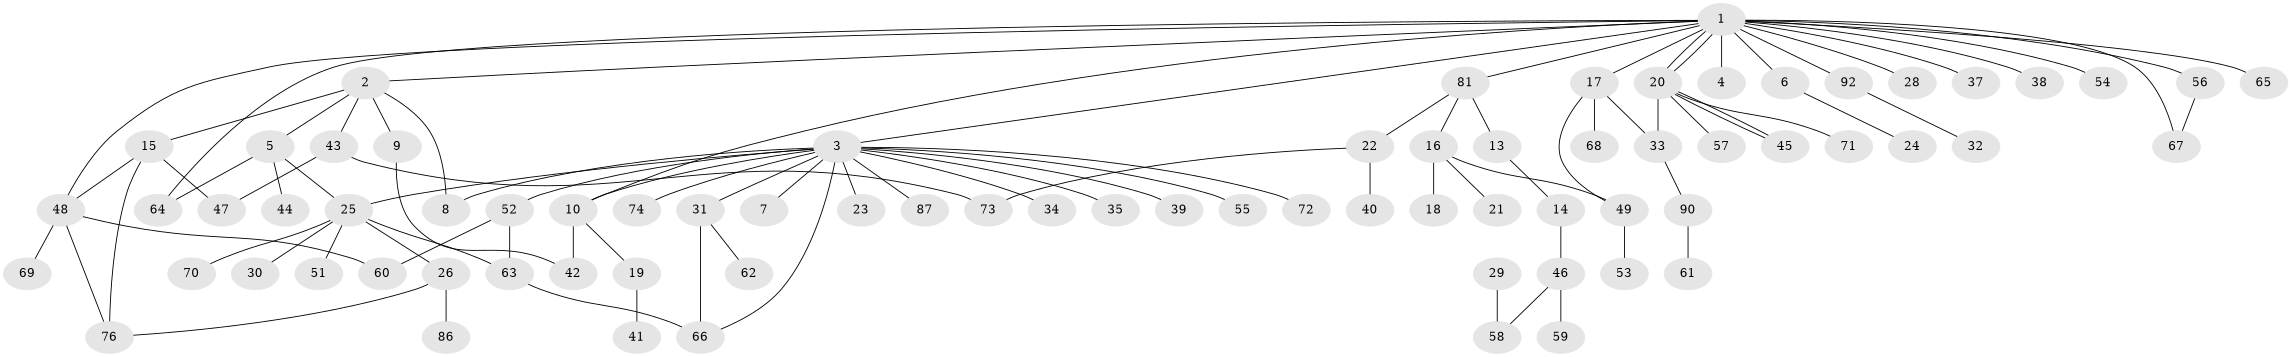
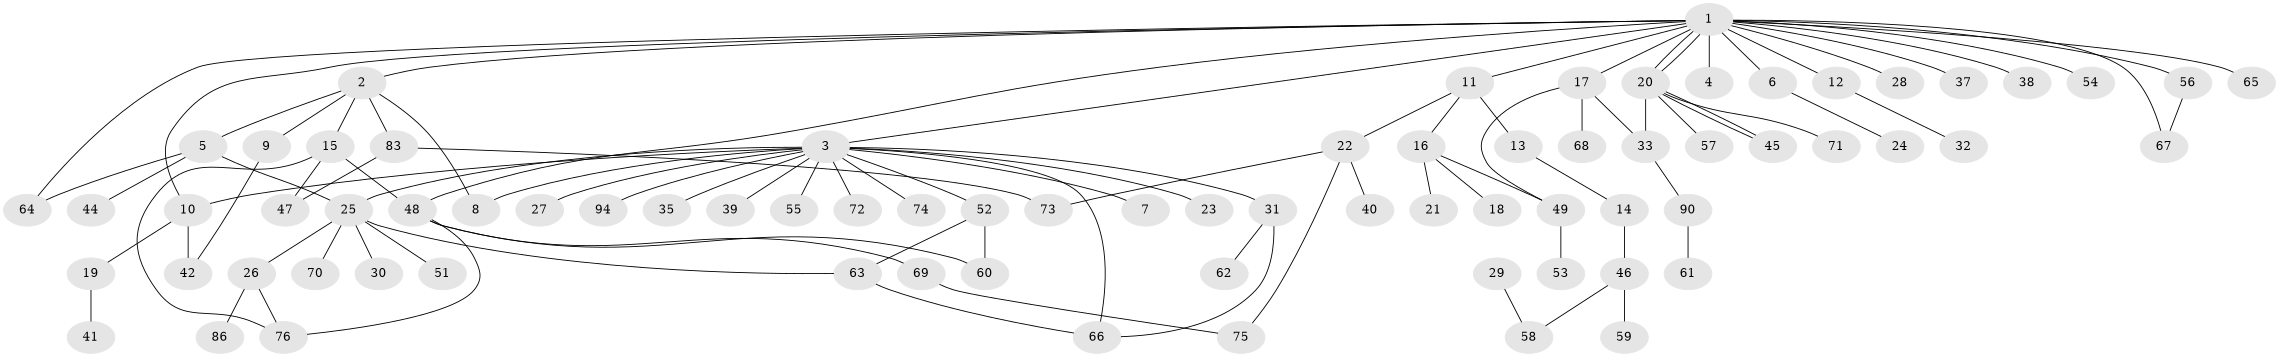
node "81": label "81" -> "11"
node "92": label "92" -> "12"
node "43": label "43" -> "83"
node "87": label "87" -> "27"
node "34": label "34" -> "94"
node "75": added
